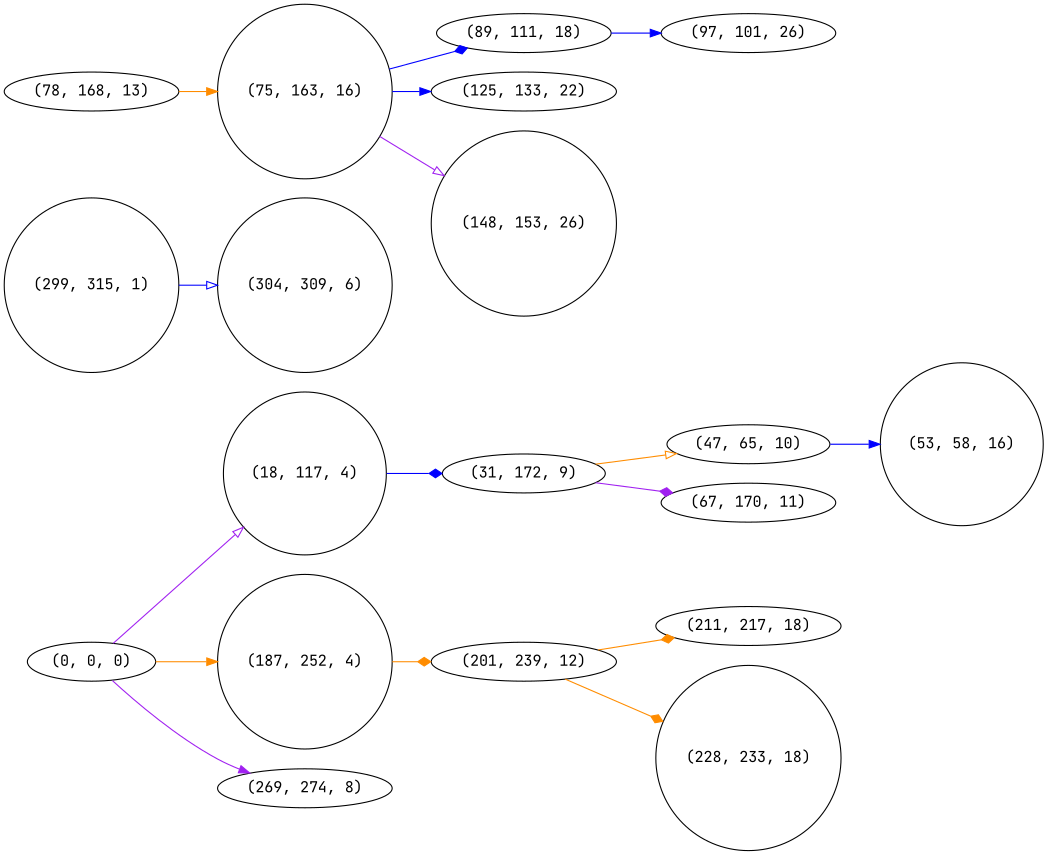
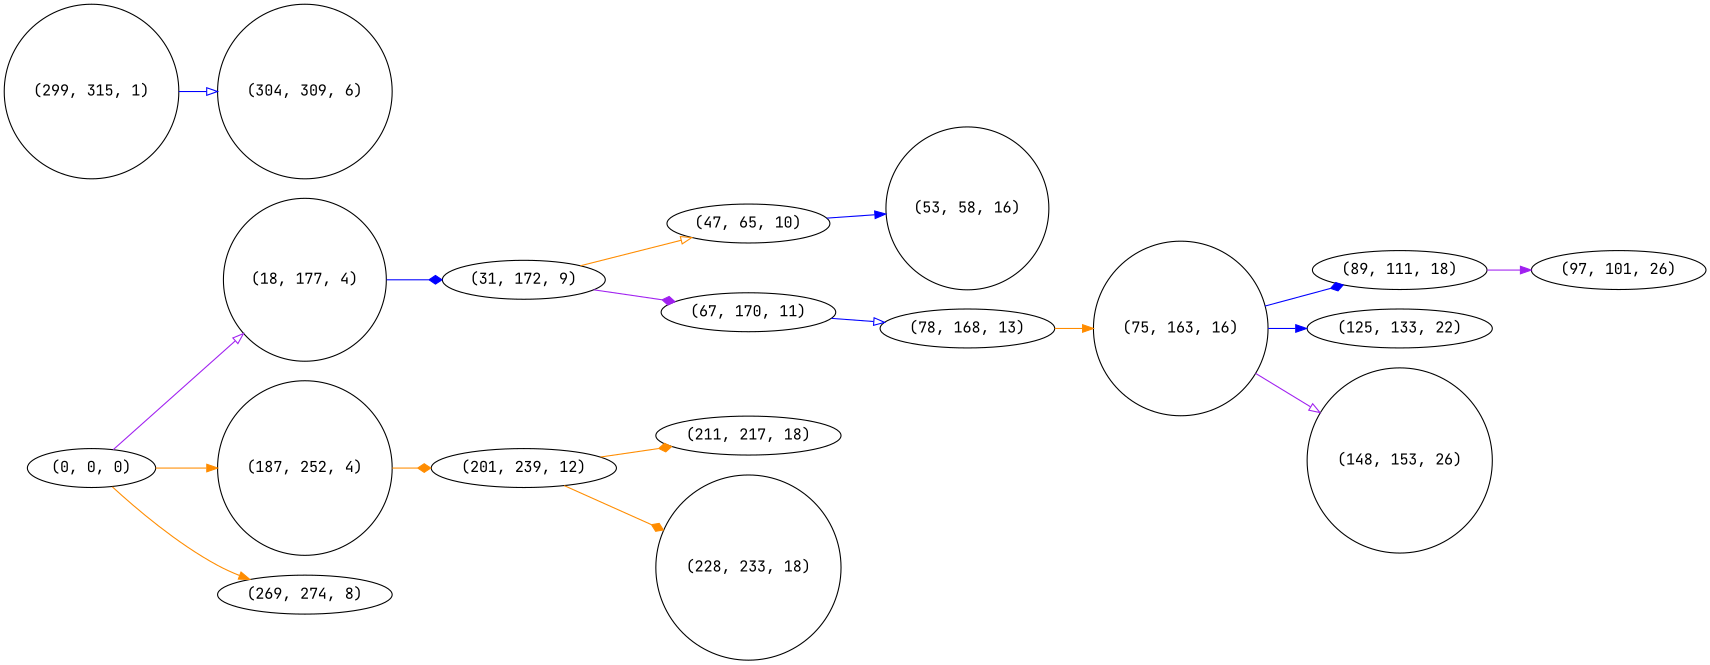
edge "(89, 111, 18)" -> "(97, 101, 26)": color blue -> purple
edge "(67, 170, 11)" -> "(78, 168, 13)": added
node "(18, 117, 4)": label "(18, 117, 4)" -> "(18, 177, 4)"
edge "(0, 0, 0)" -> "(269, 274, 8)": color purple -> darkorange
